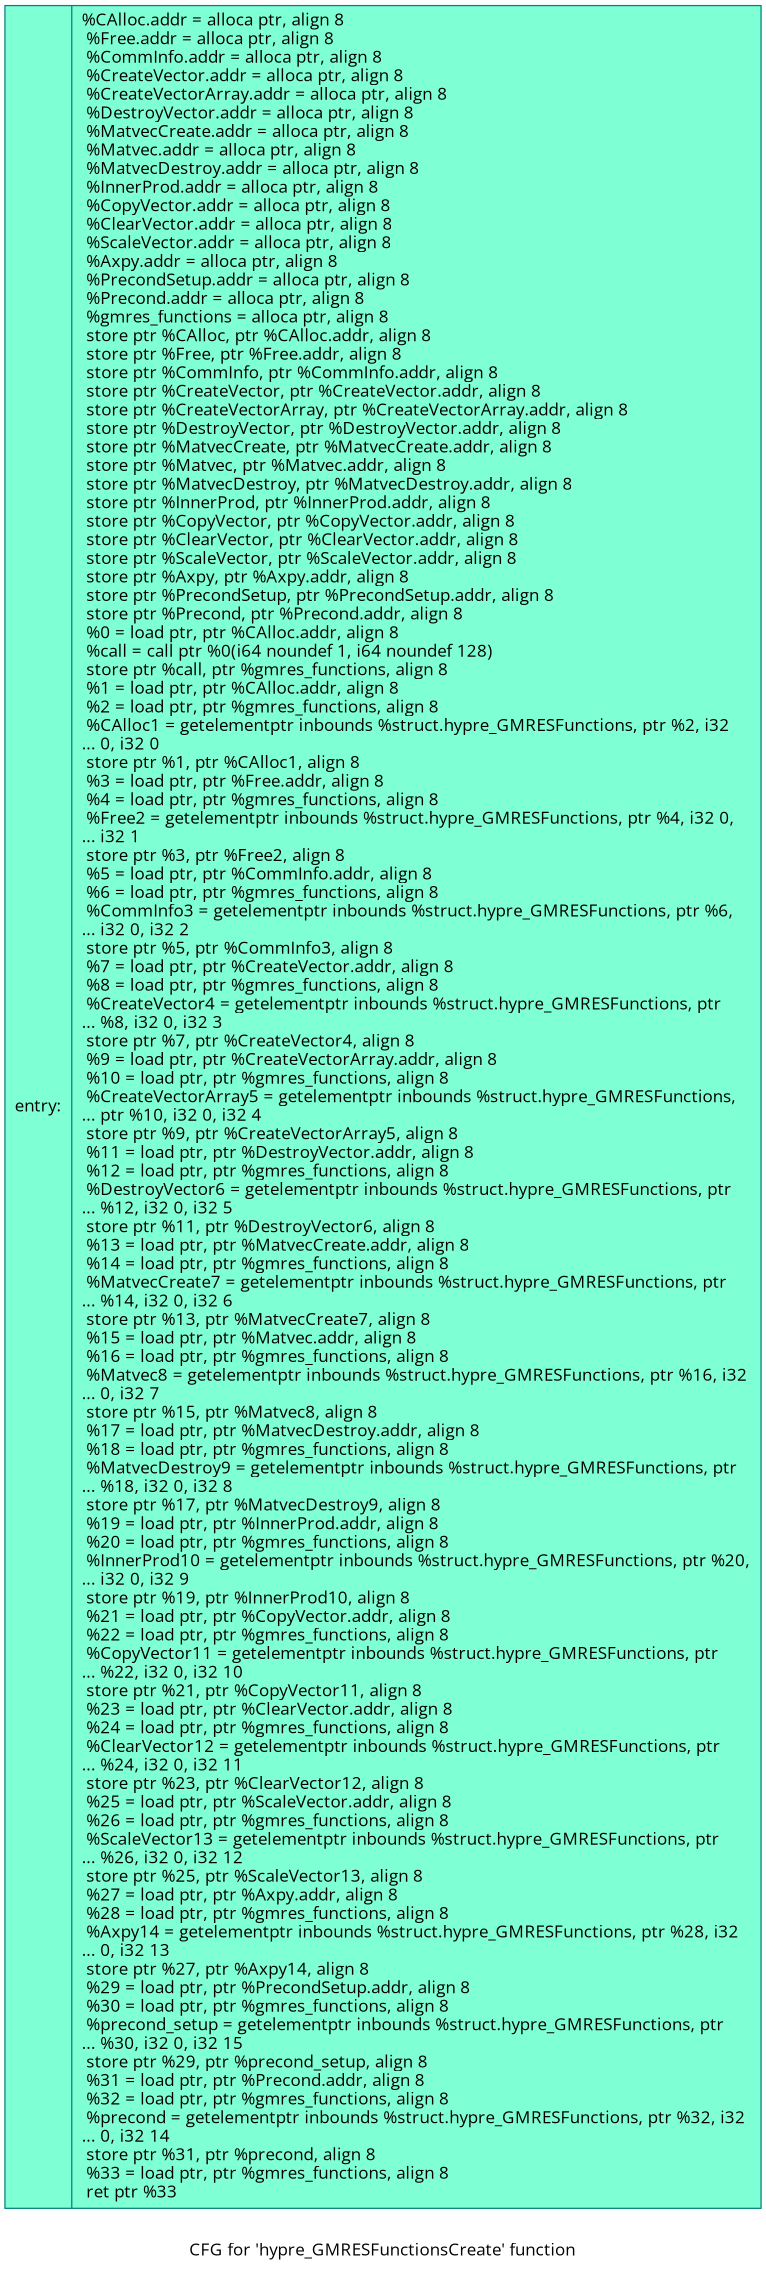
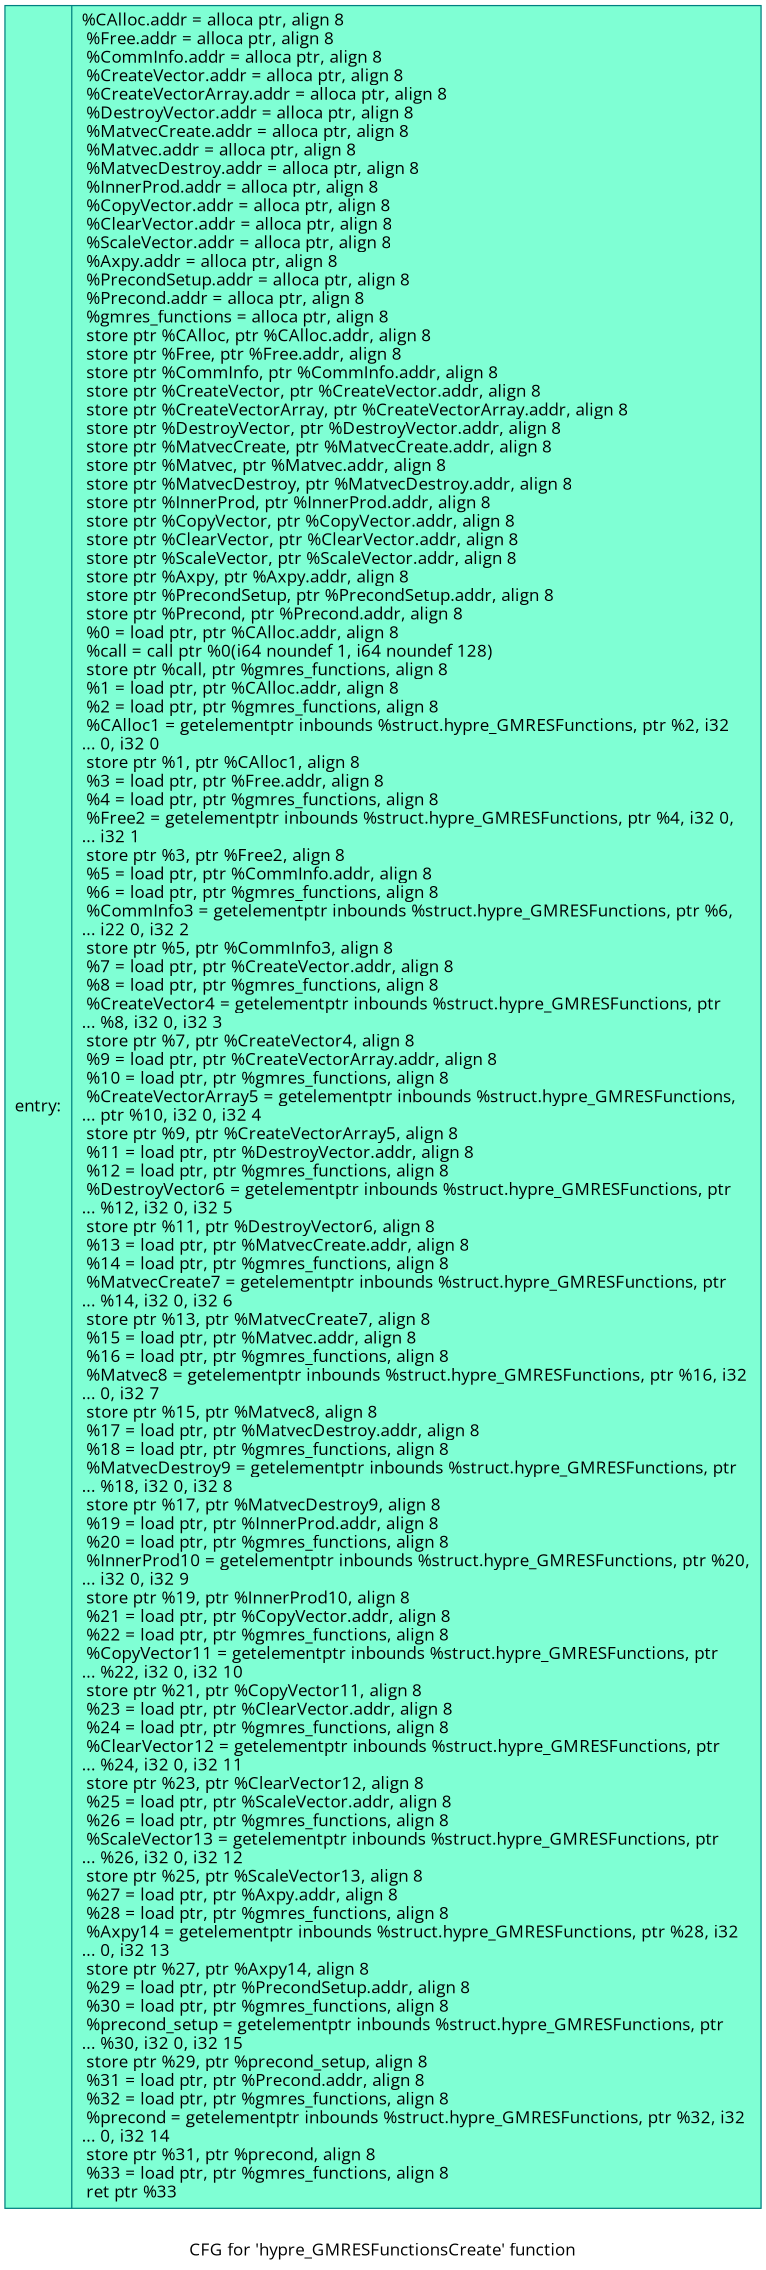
node "entry:": text "... i32 0, i32 2" -> "... i22 0, i32 2"
